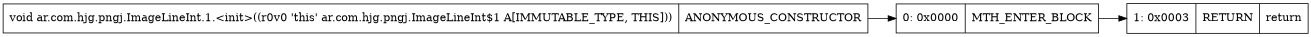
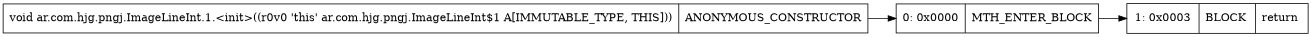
node "1: 0x0003": text "RETURN" -> "BLOCK"
